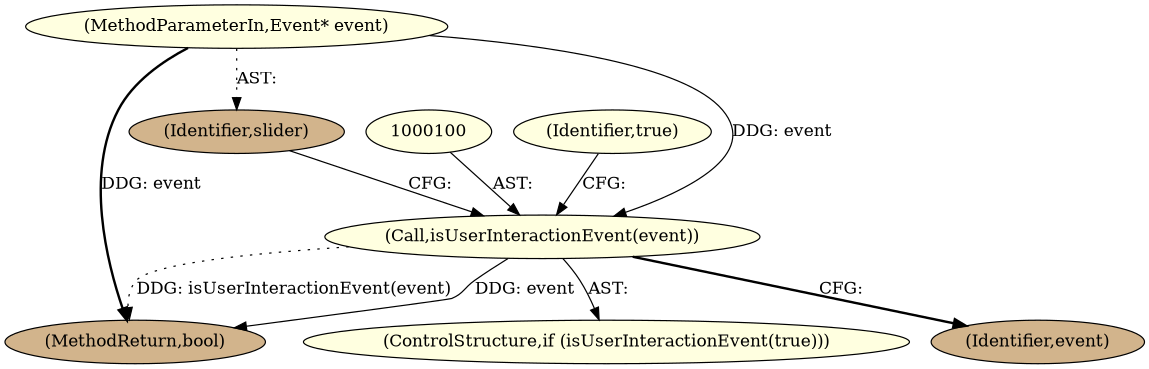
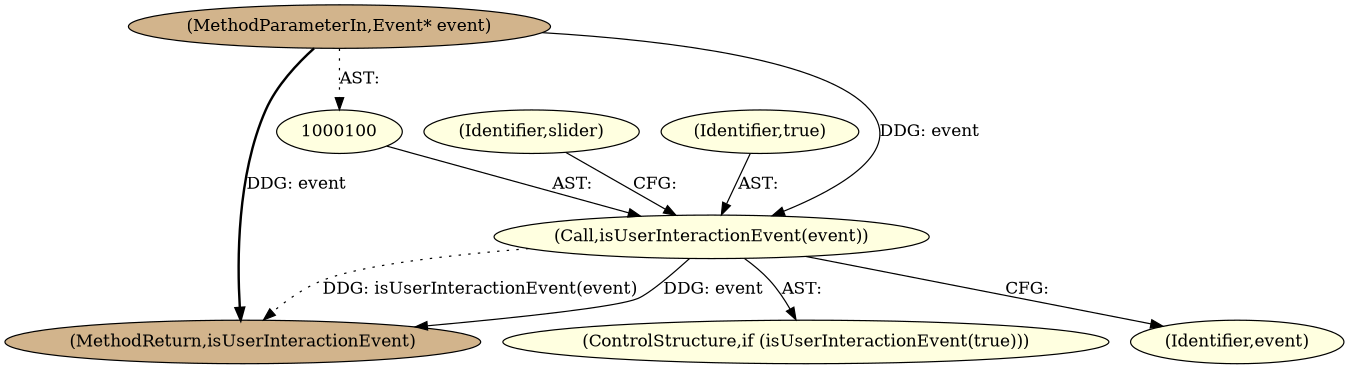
node "(MethodParameterIn,Event* event)": fillcolor lightyellow -> tan
edge "(MethodParameterIn,Event* event)" -> "(Identifier,slider)": now "(MethodParameterIn,Event* event)" -> "1000100"
node "(Identifier,slider)": fillcolor tan -> lightyellow
edge "(Identifier,true)" -> "(Call,isUserInteractionEvent(event))": label "CFG: " -> "AST: "
edge "(Call,isUserInteractionEvent(event))" -> "(Identifier,event)": style bold -> solid
node "(MethodReturn,bool)": label "(MethodReturn,bool)" -> "(MethodReturn,isUserInteractionEvent)"
node "(Identifier,event)": fillcolor tan -> lightyellow
